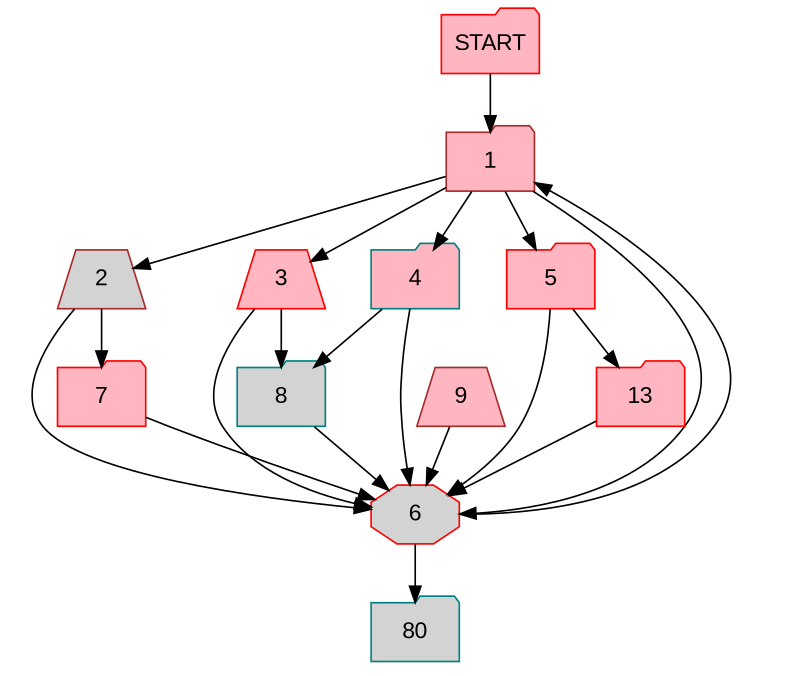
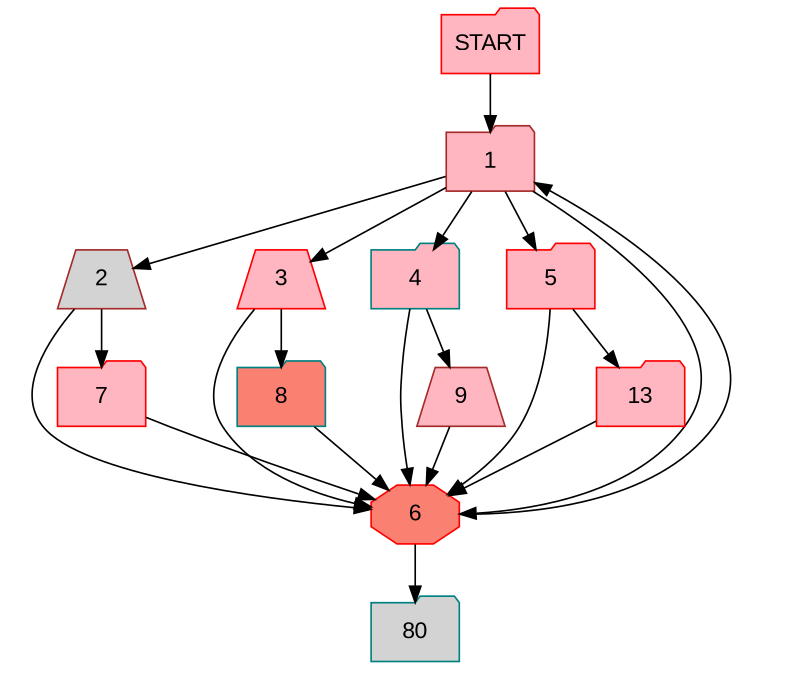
edge "4" -> "8": now "4" -> "9"
node "8": fillcolor lightgrey -> salmon
node "6": fillcolor lightgrey -> salmon
